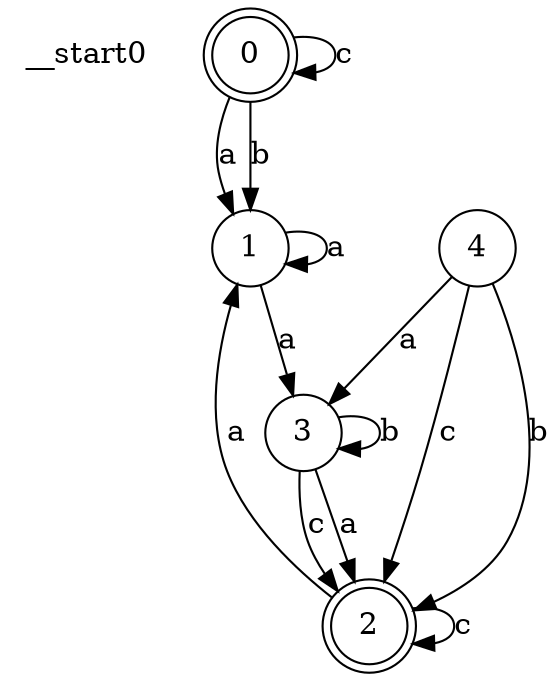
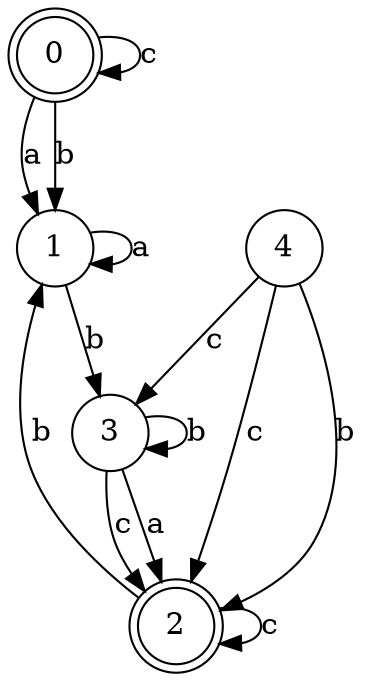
node "__start0": removed
edge "1" -> "3": label "a" -> "b"
edge "4" -> "3": label "a" -> "c"
edge "2" -> "1": label "a" -> "b"
